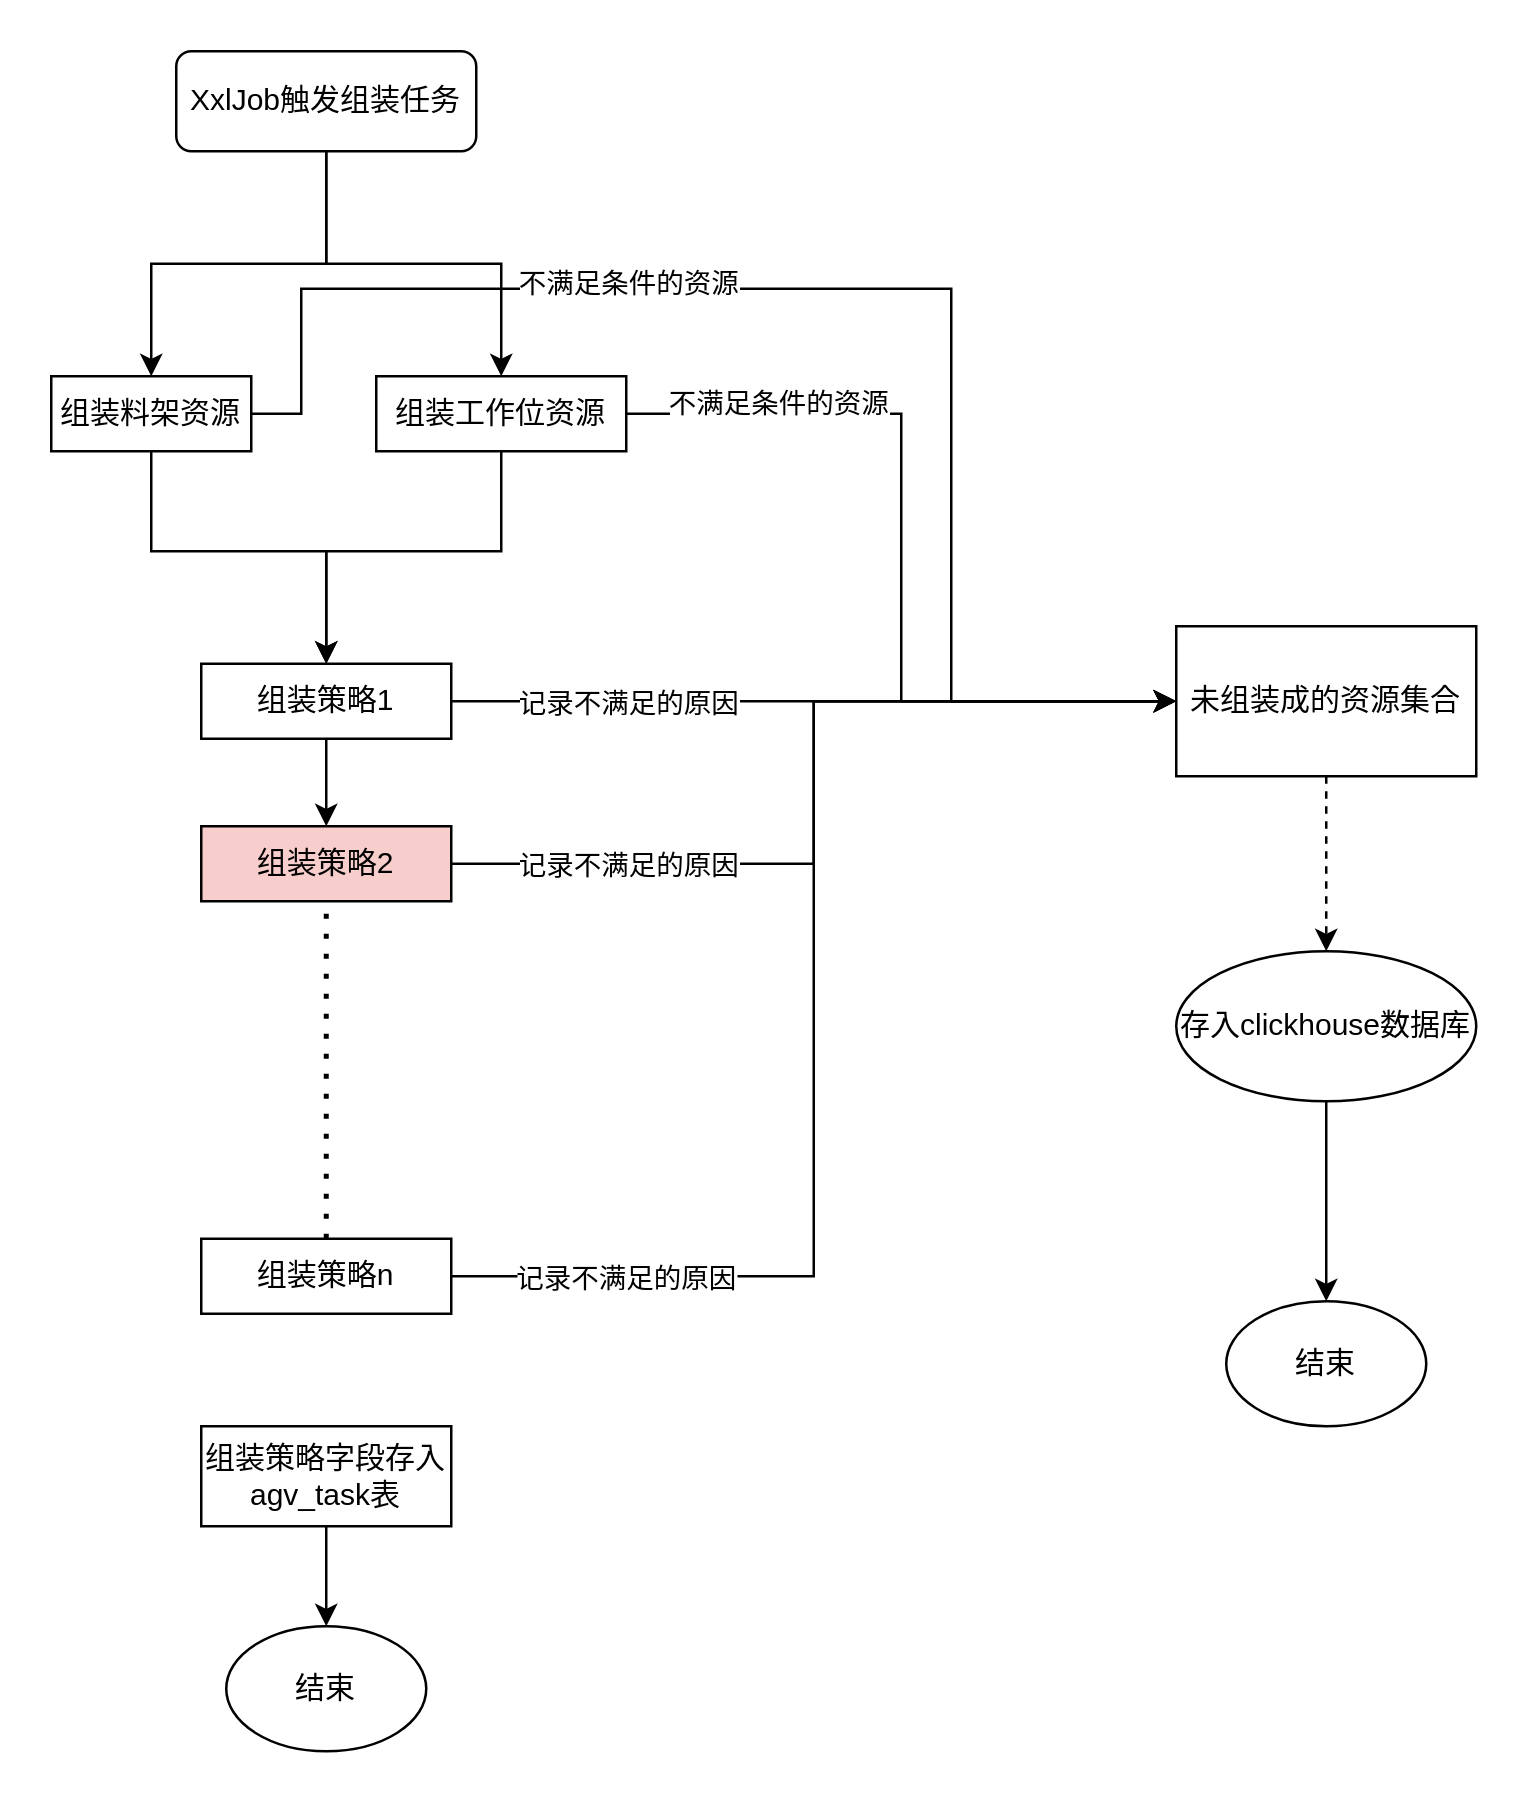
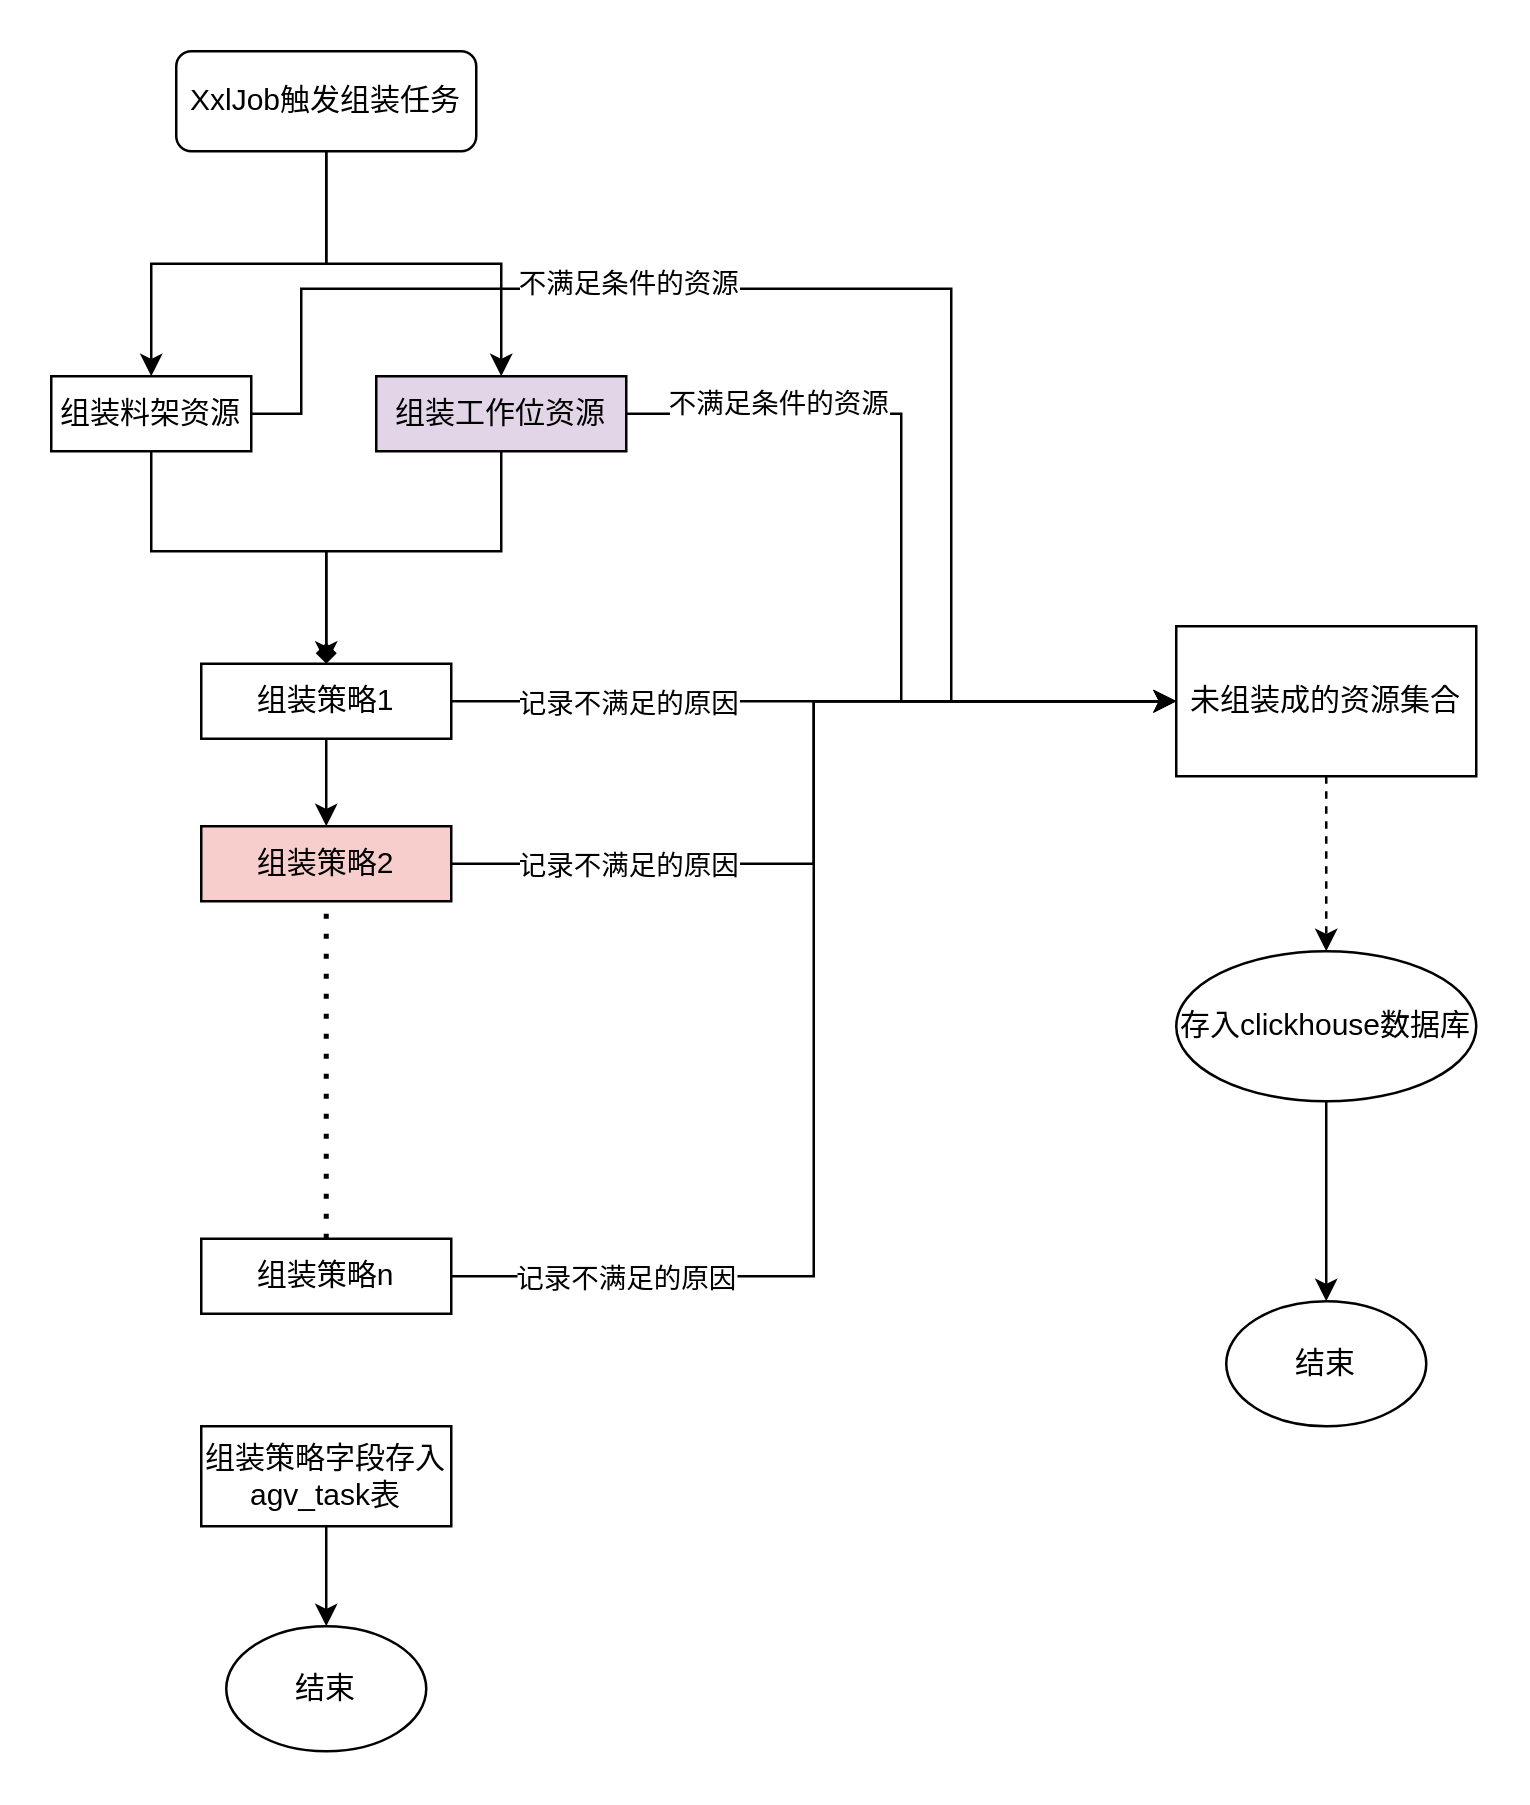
node "组装工作位资源": fillcolor #ffffff -> #e1d5e7
edge "组装工作位资源" -> "组装策略1": arrowhead classic -> diamond
